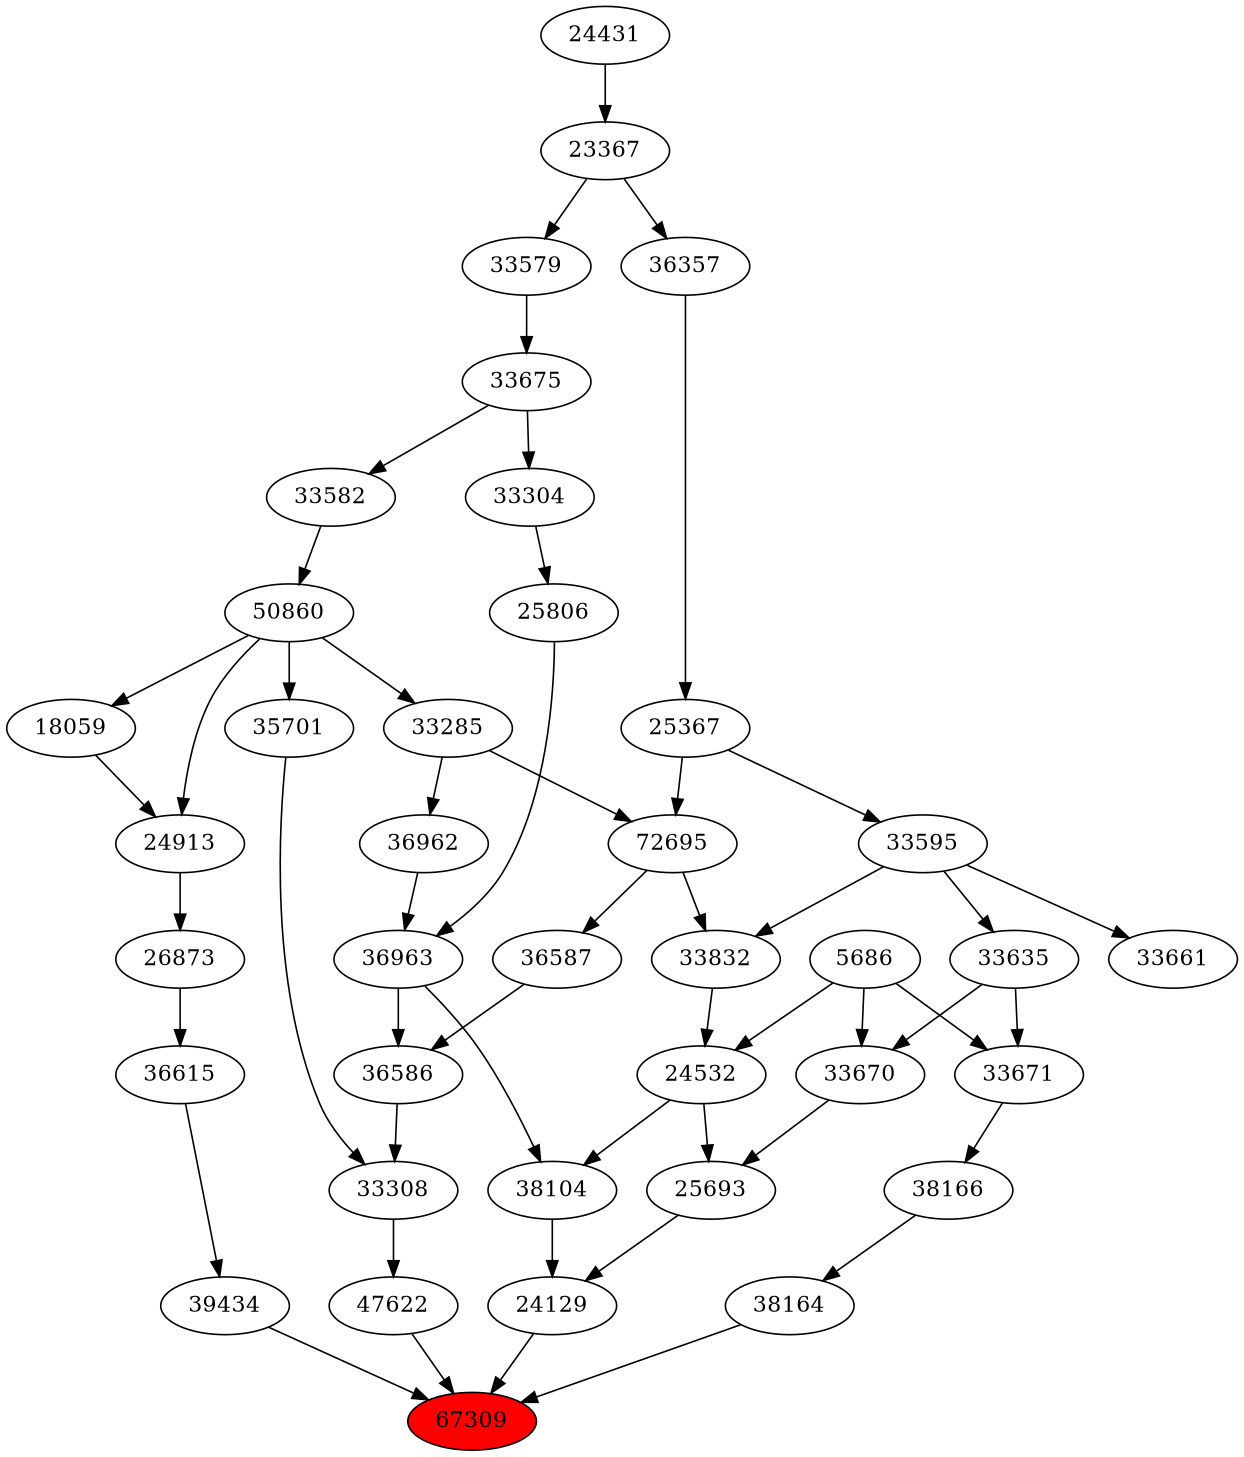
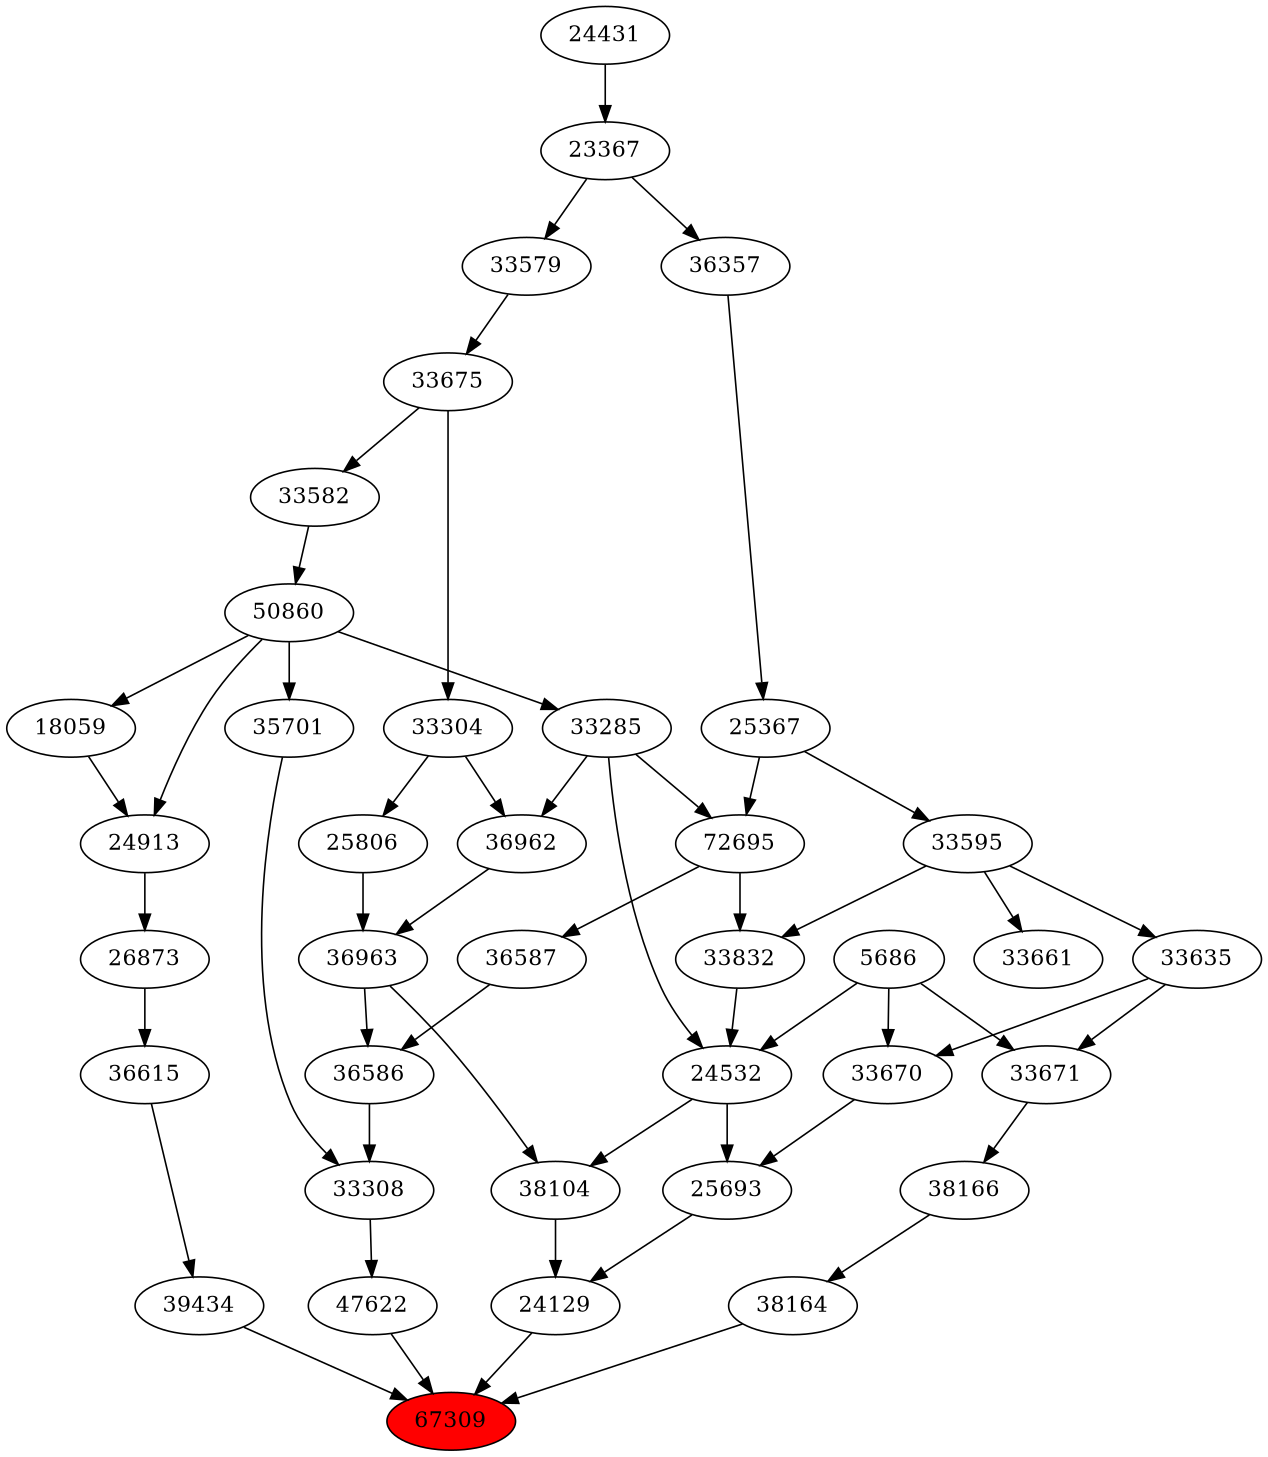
edge "33304" -> "36962": added
edge "33285" -> "24532": added
